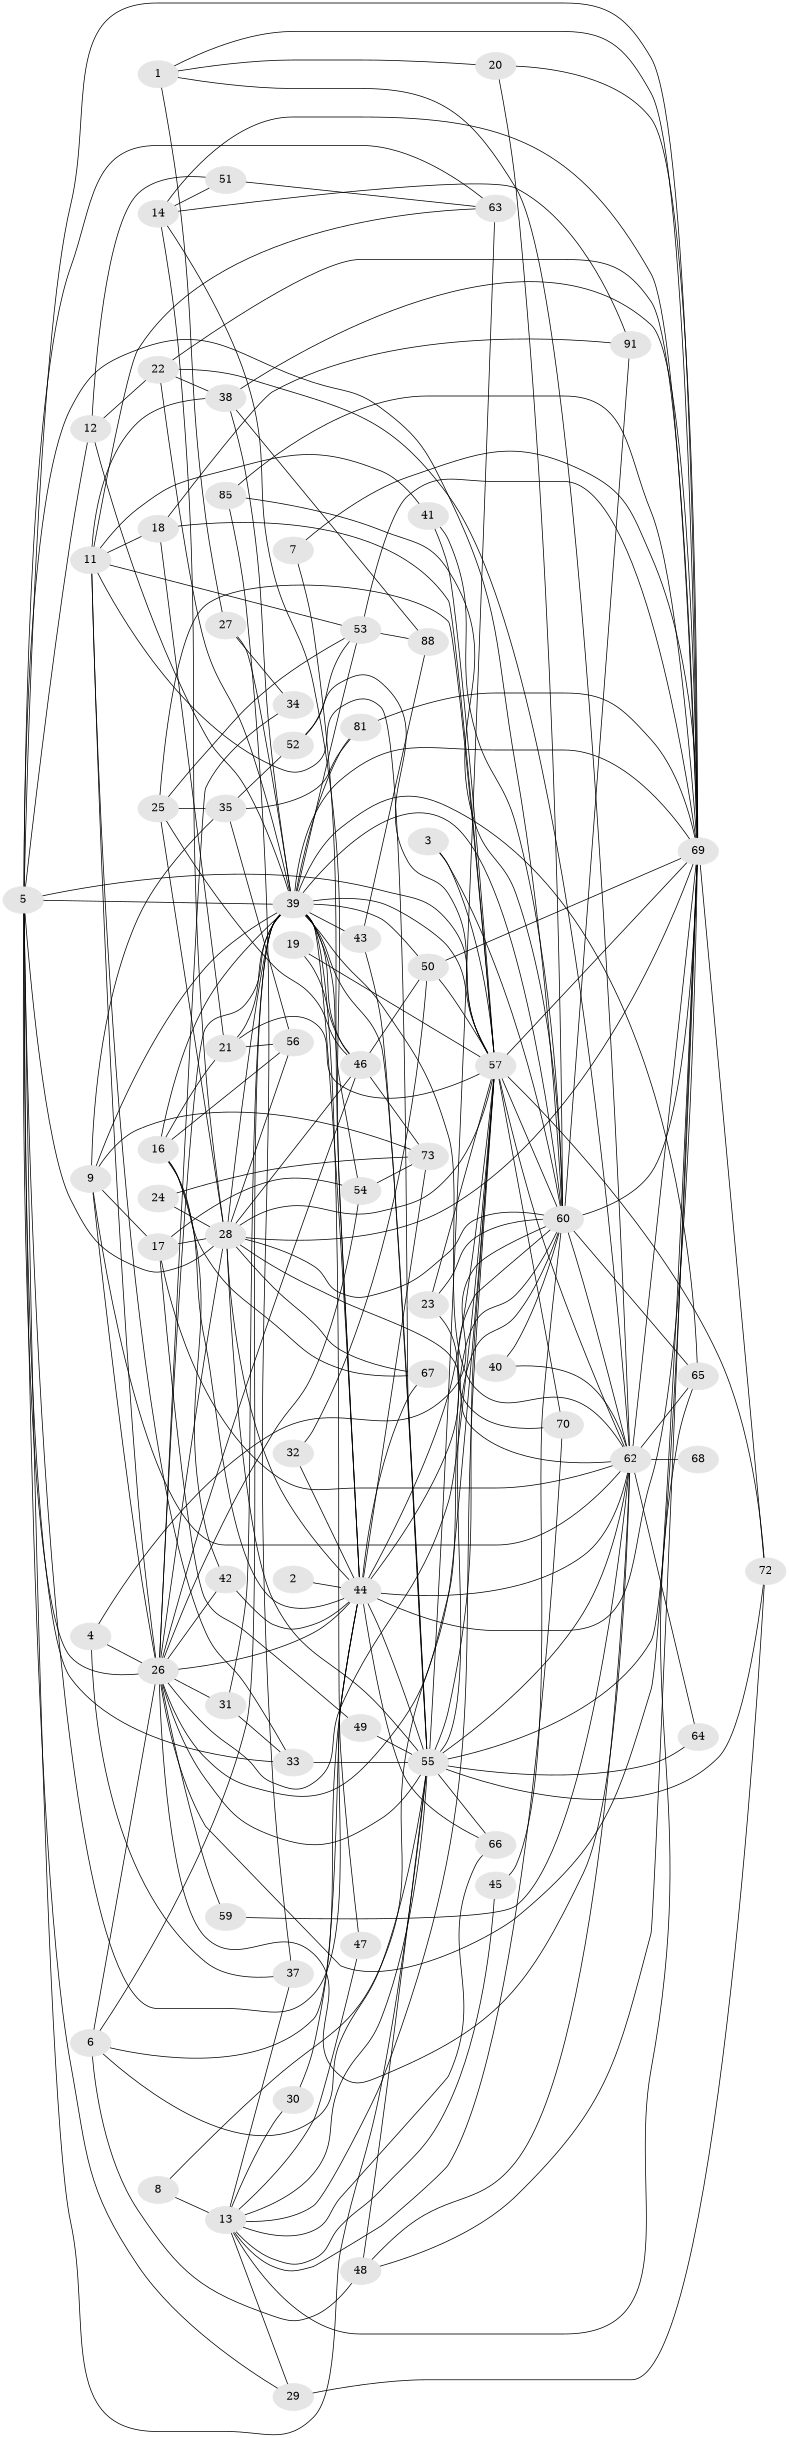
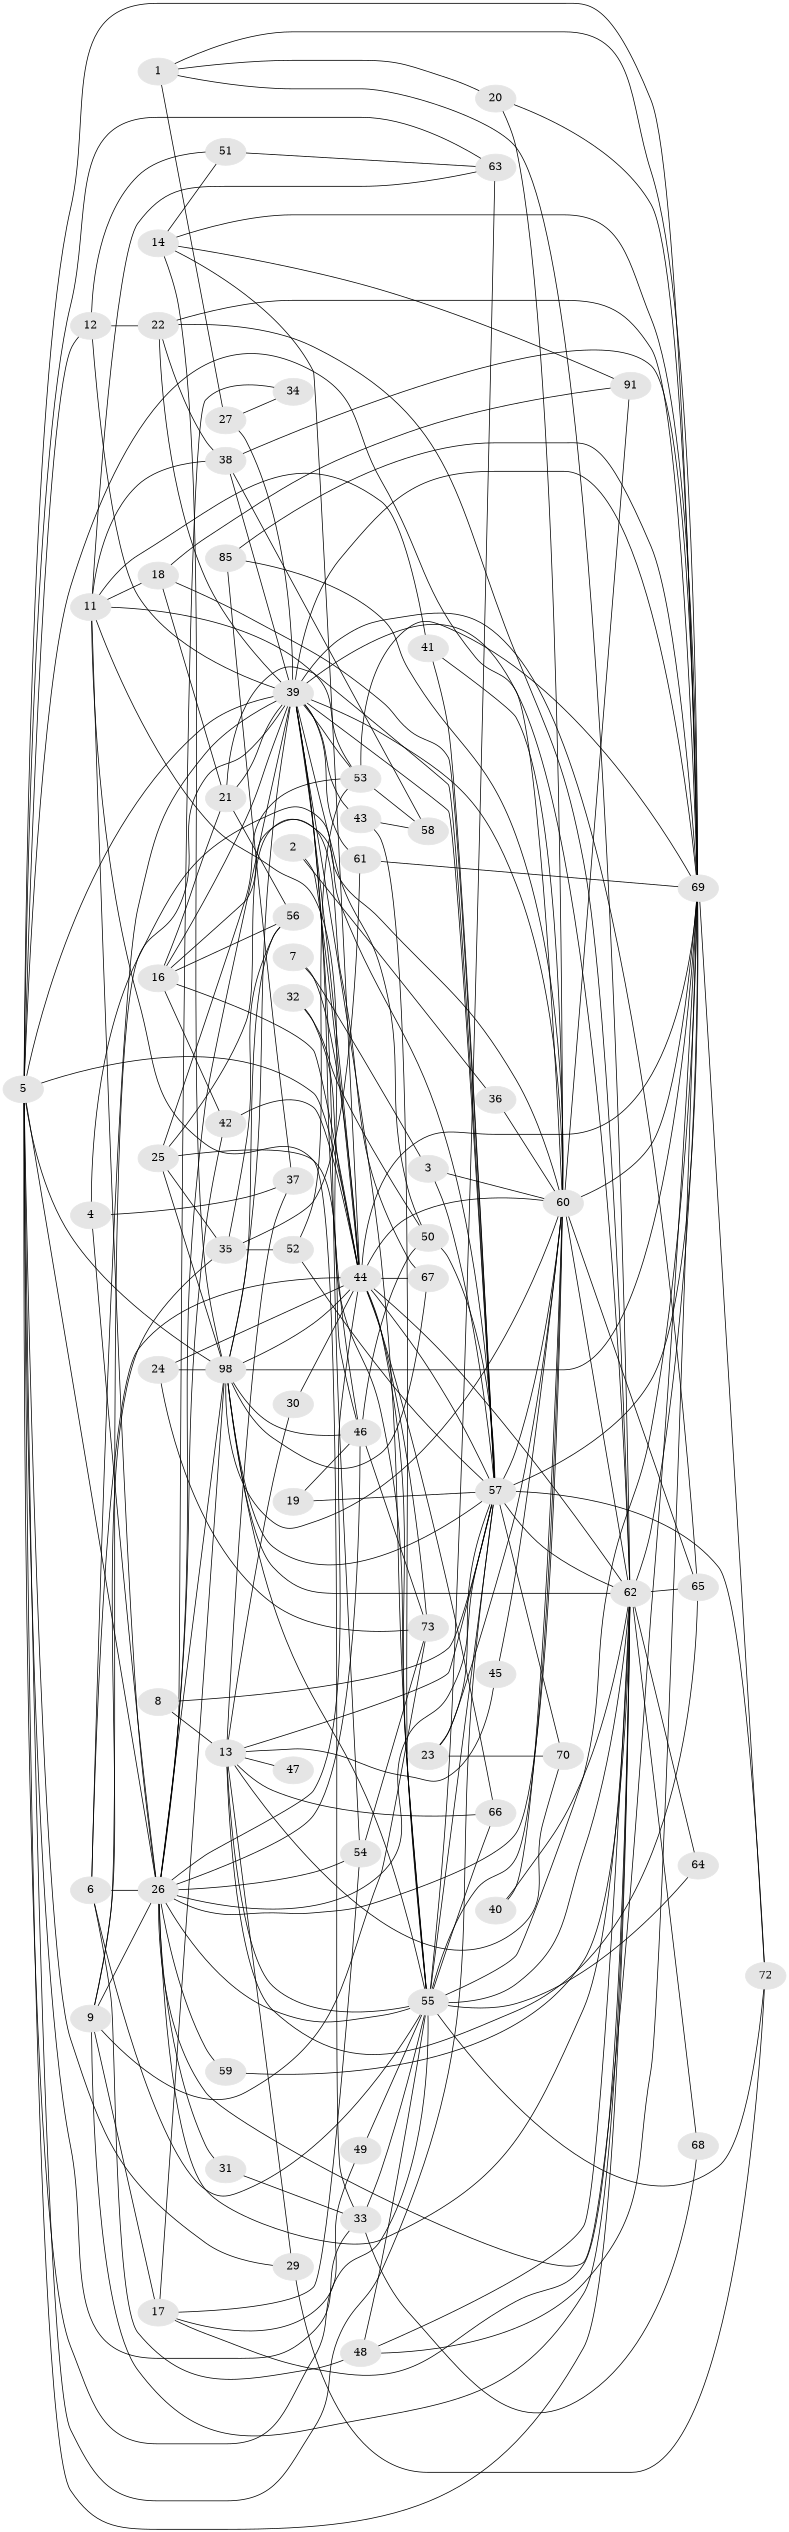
edge "7" -- "69": now "7" -- "3"
node "88": label "88" -> "58"
node "81": label "81" -> "61"
edge "69" -- "50": removed
node "36": added
node "28": label "28" -> "98"
edge "44" -- "24": added
edge "39" -- "47": removed
edge "39" -- "31": removed
edge "68" -- "33": added
edge "5" -- "62": added
